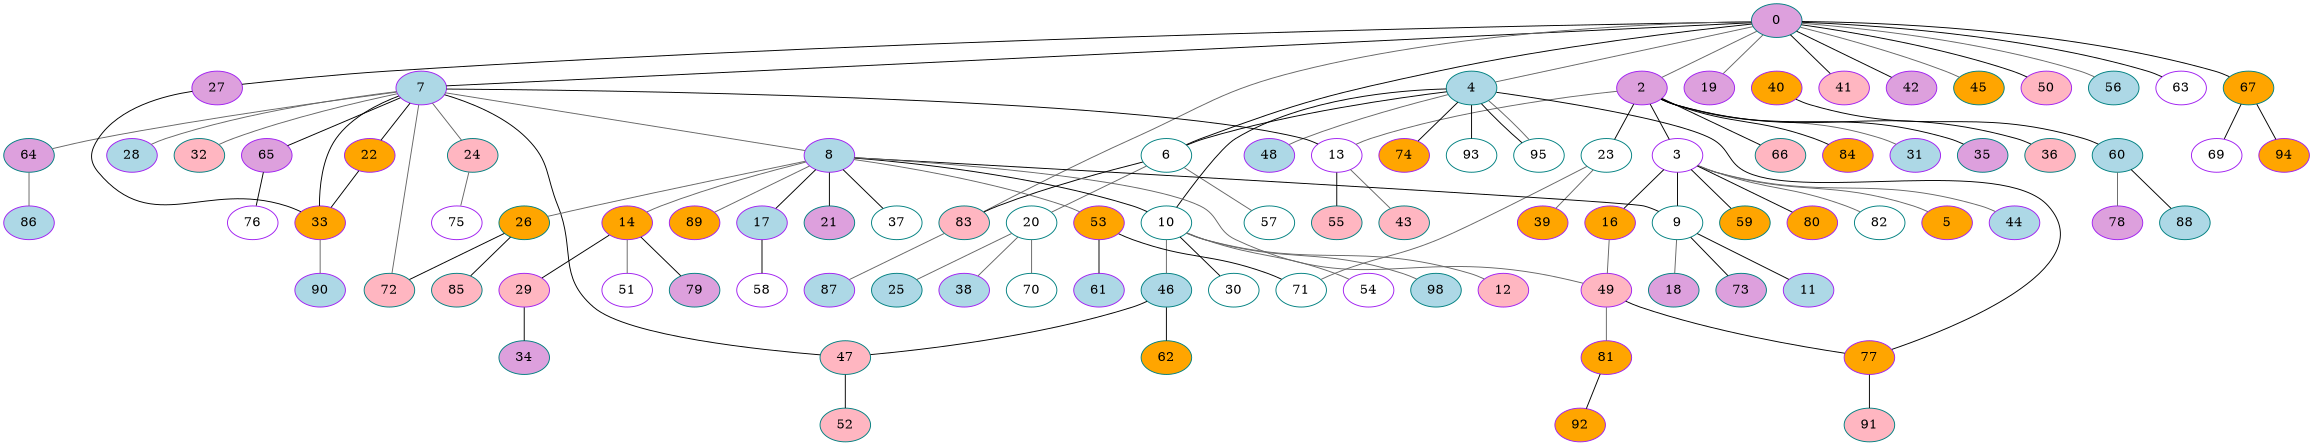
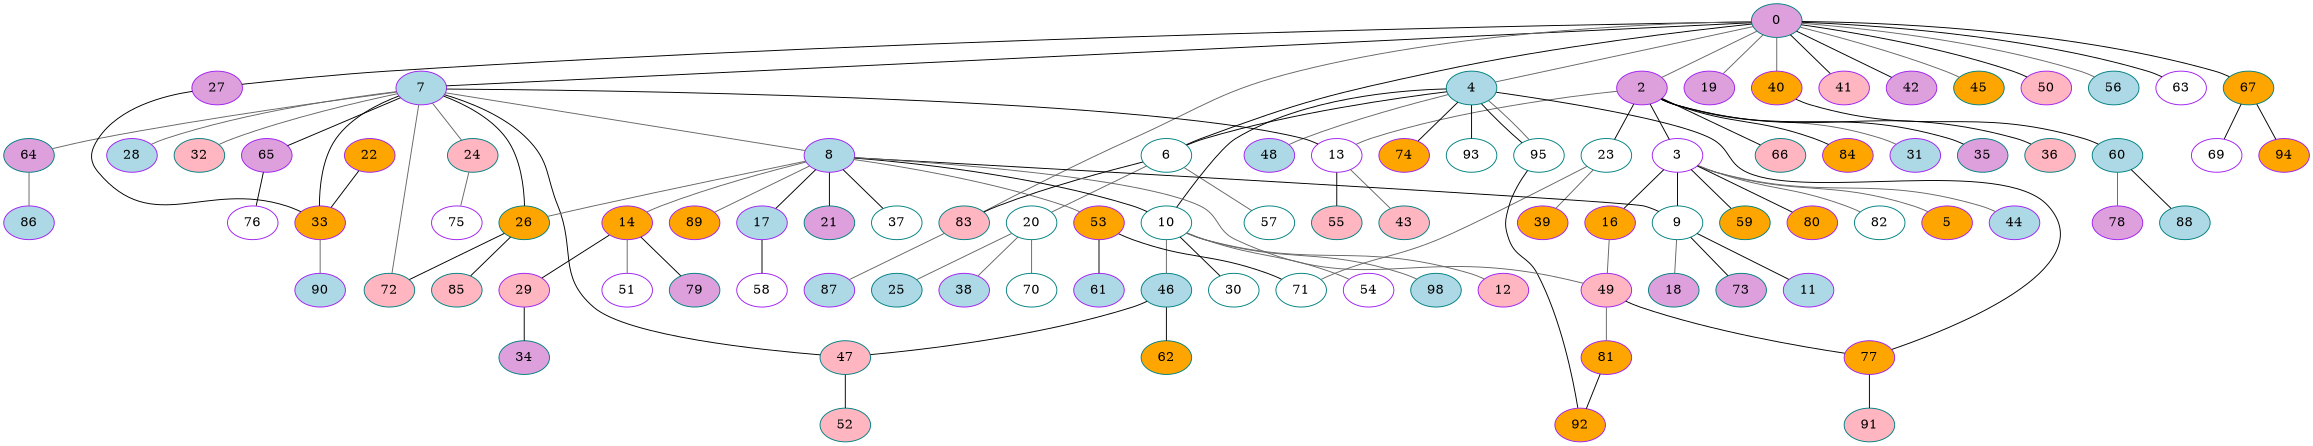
edge "0" -- "40": added
edge "7" -- "22": now "7" -- "26"
edge "95" -- "92": added
